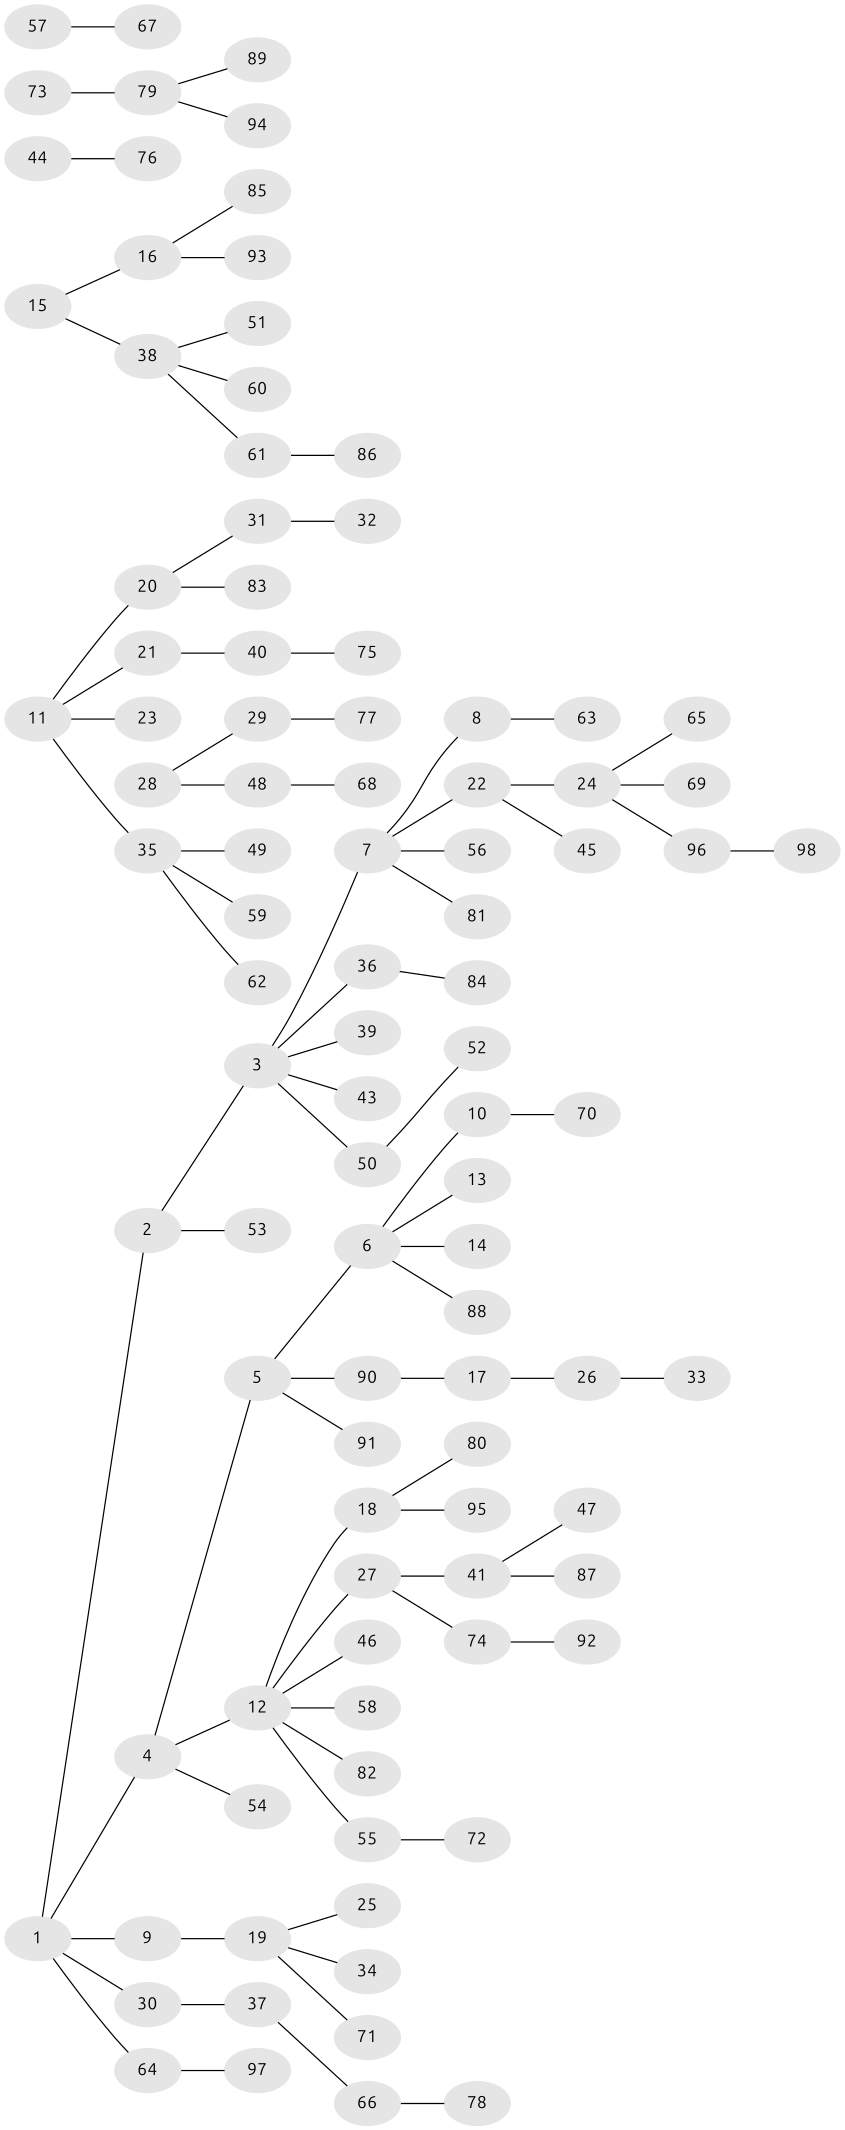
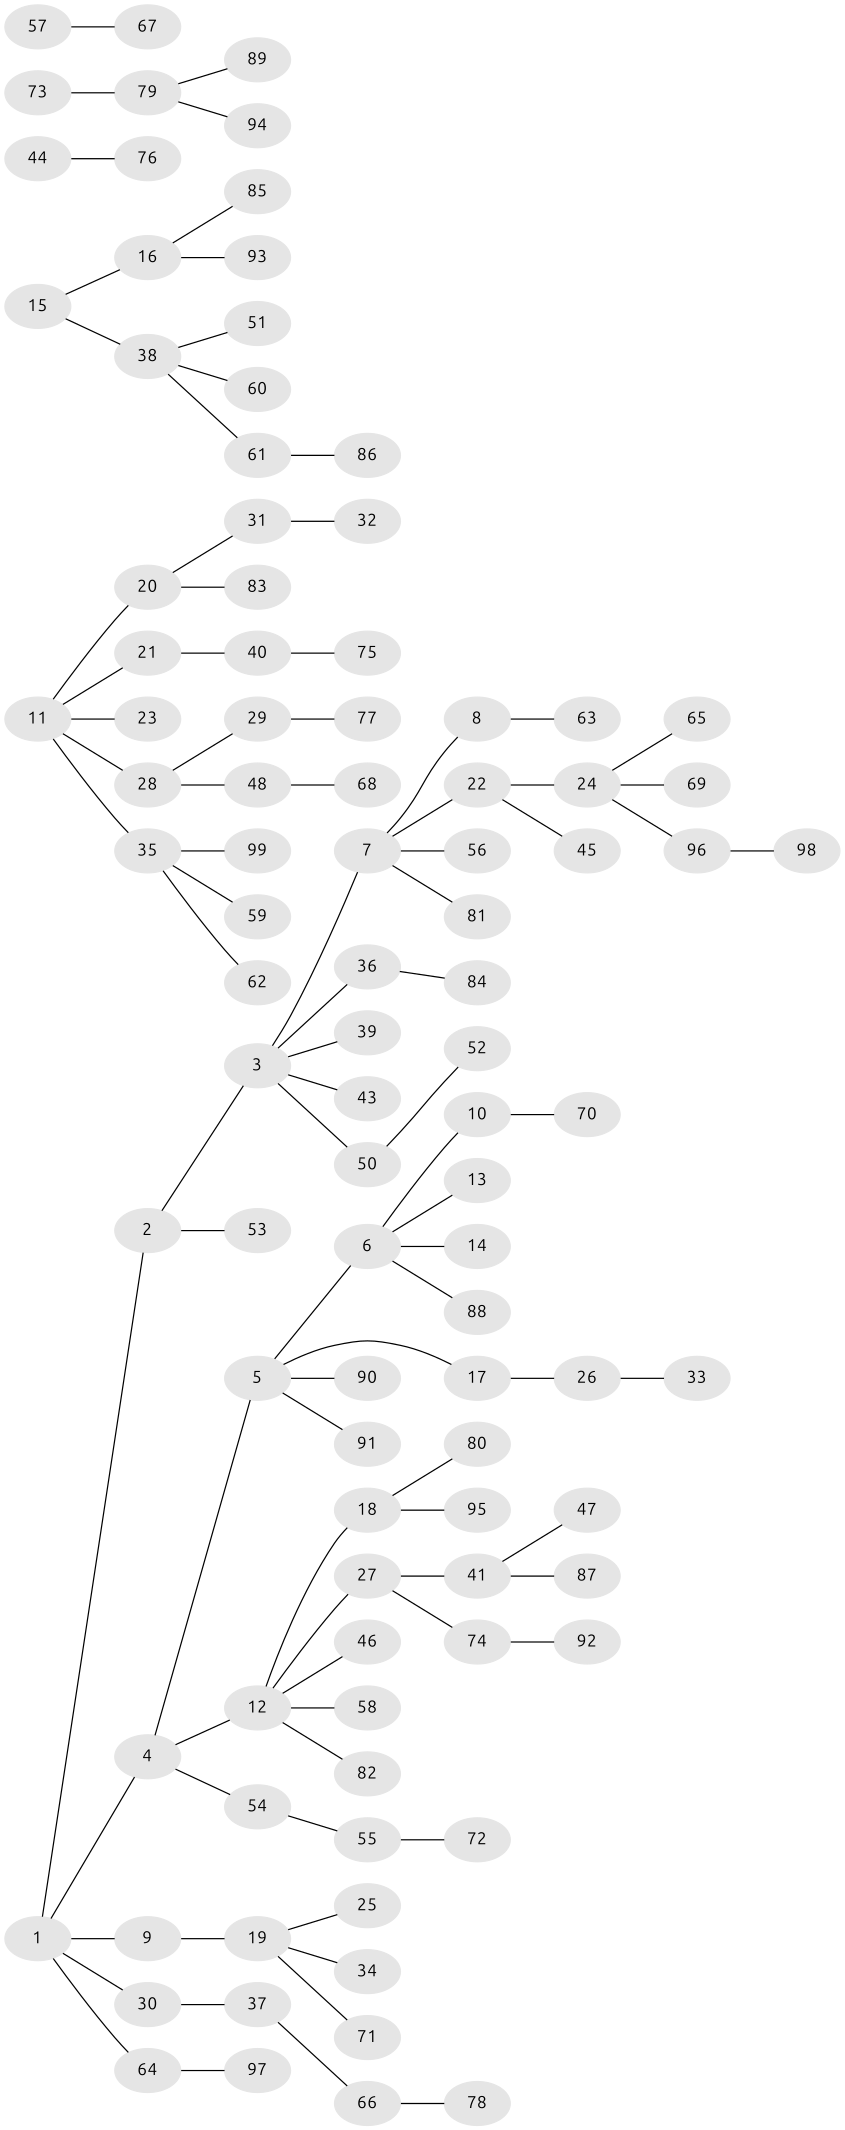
edge "11" -- "28": added
node "49": label "49" -> "99"
edge "90" -- "17": now "5" -- "17"
edge "12" -- "55": now "54" -- "55"
